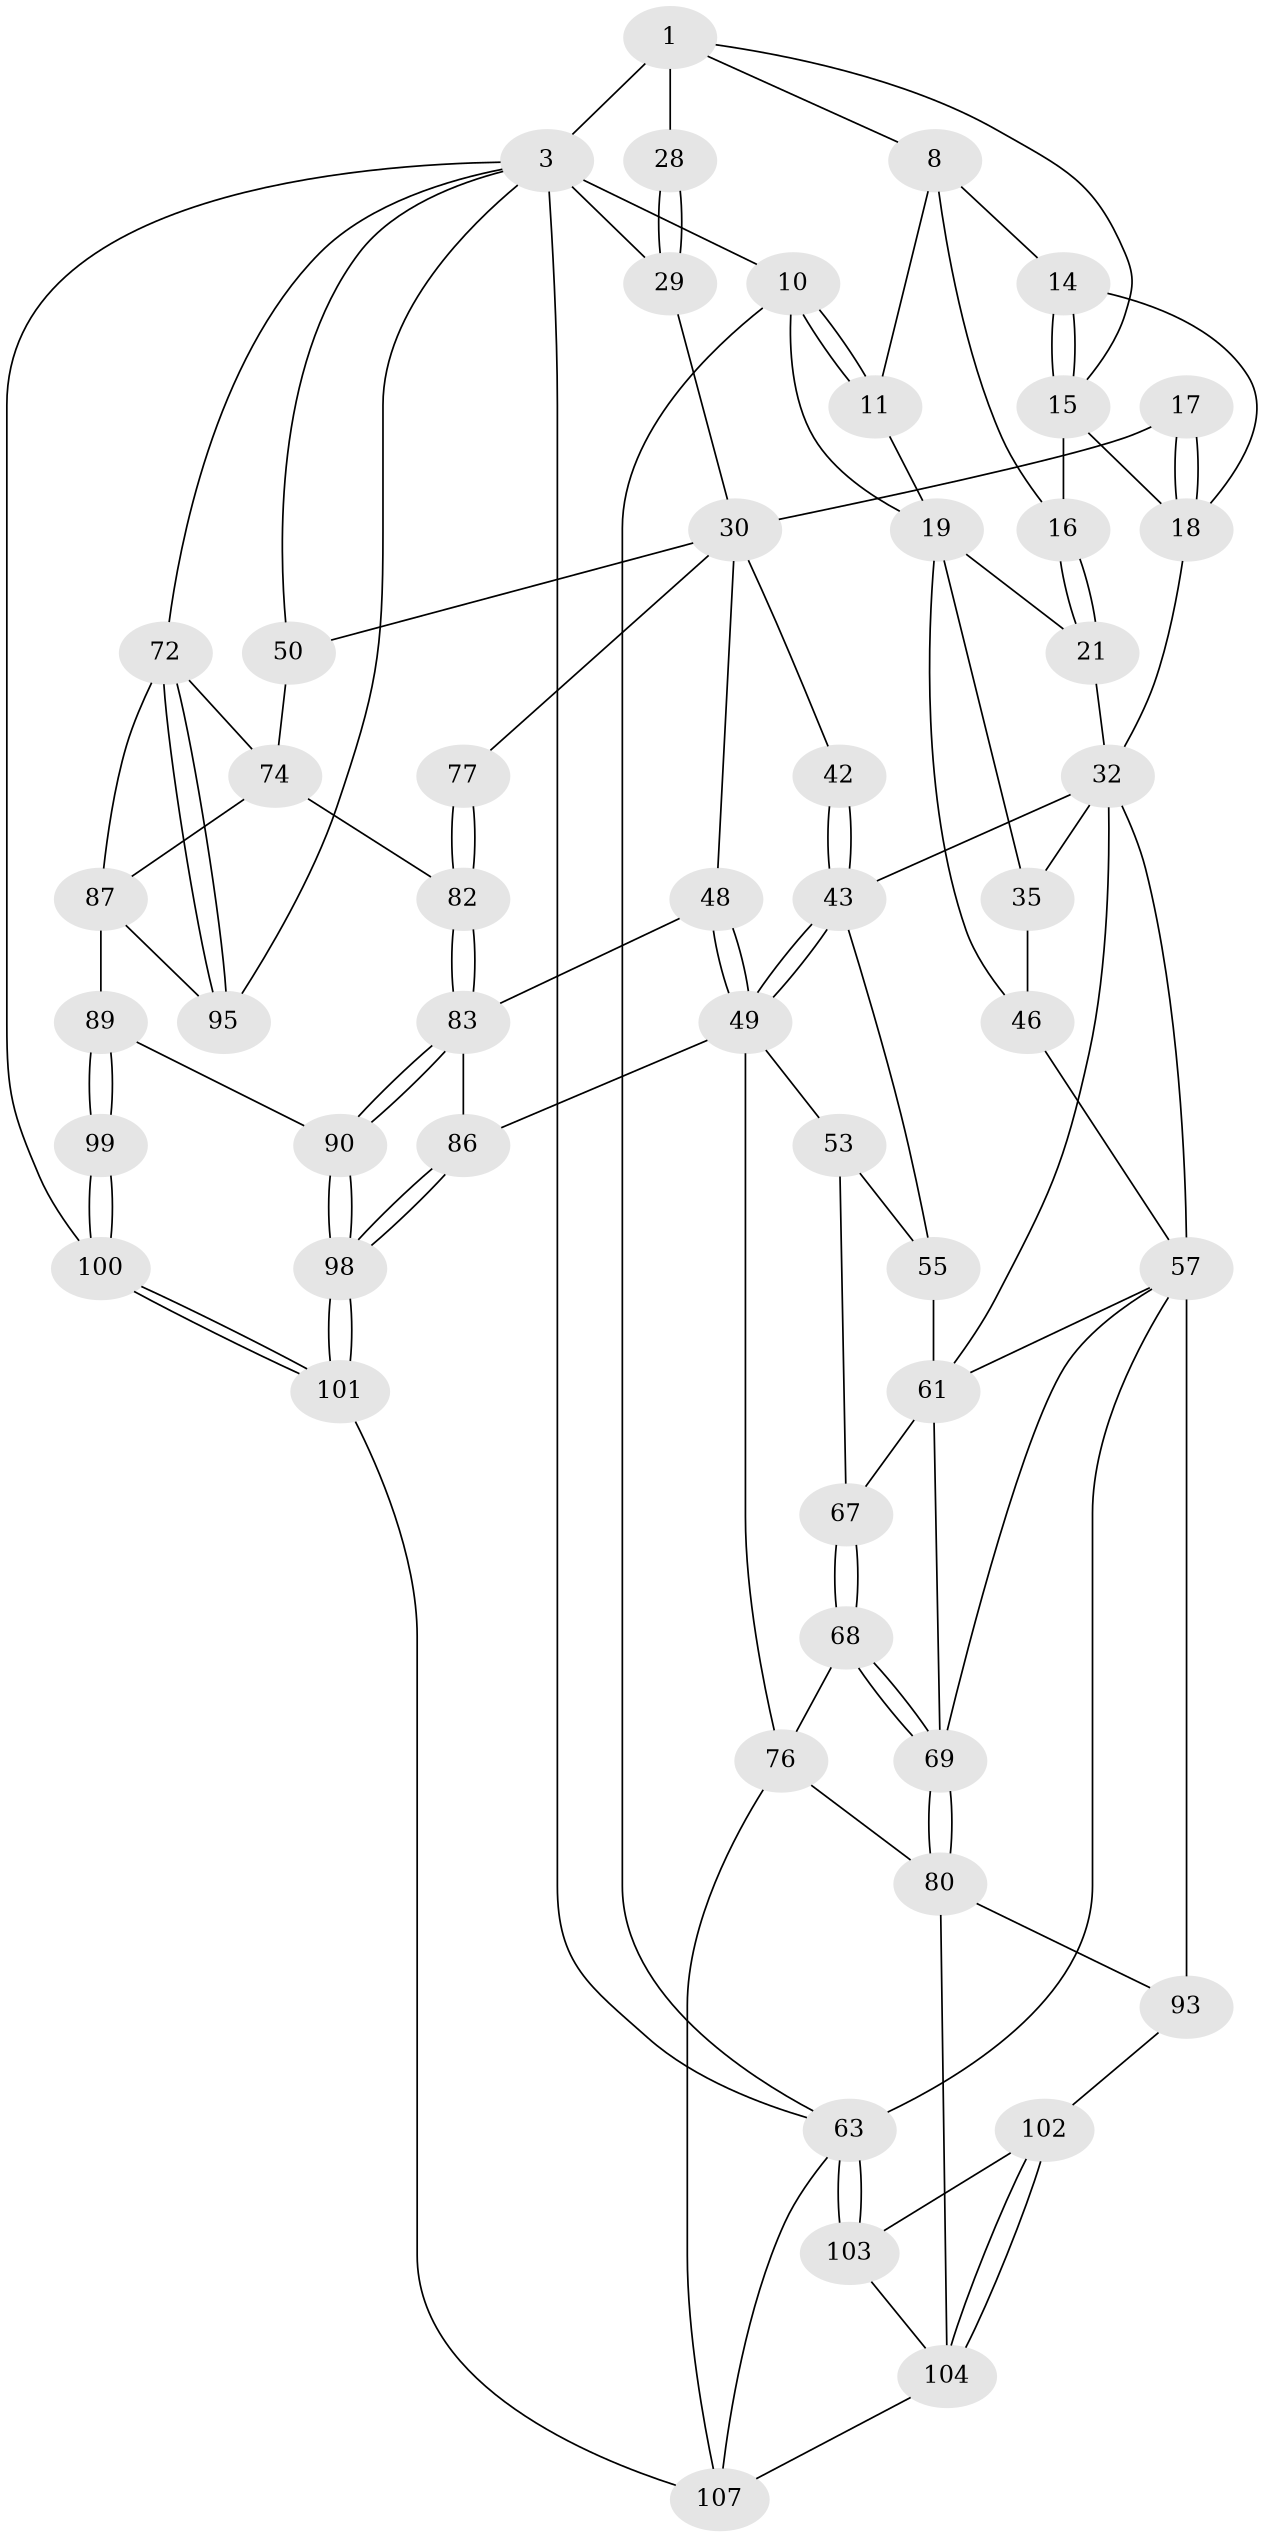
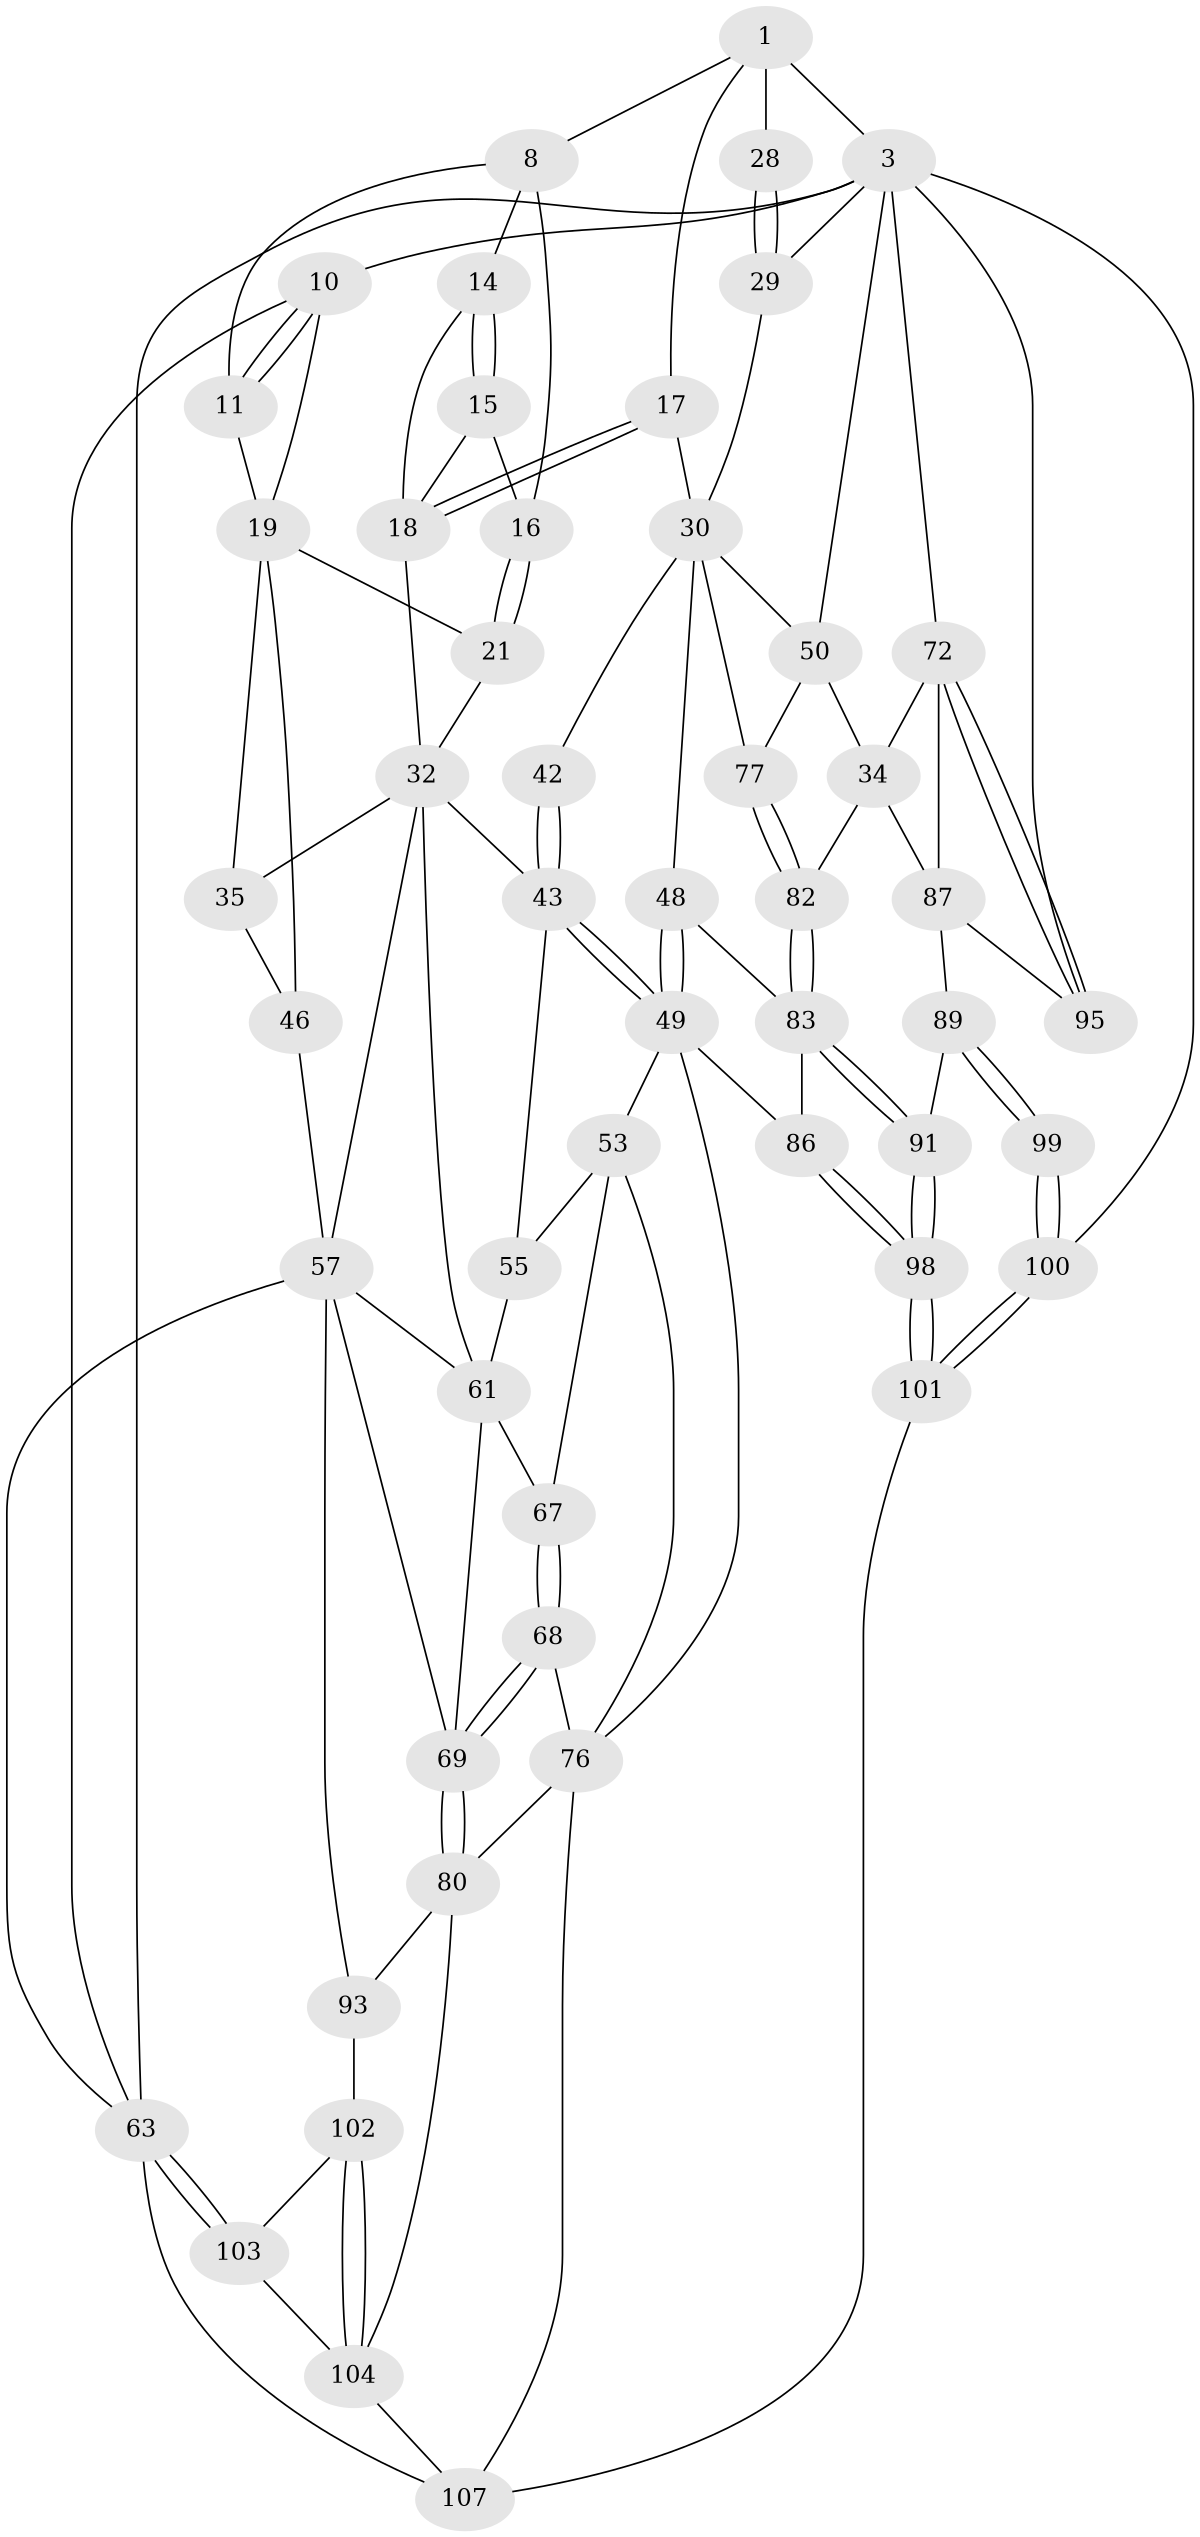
edge "1" -- "15": now "1" -- "17"
edge "50" -- "77": added
node "74": label "74" -> "34"
node "90": label "90" -> "91"
edge "53" -- "76": added
